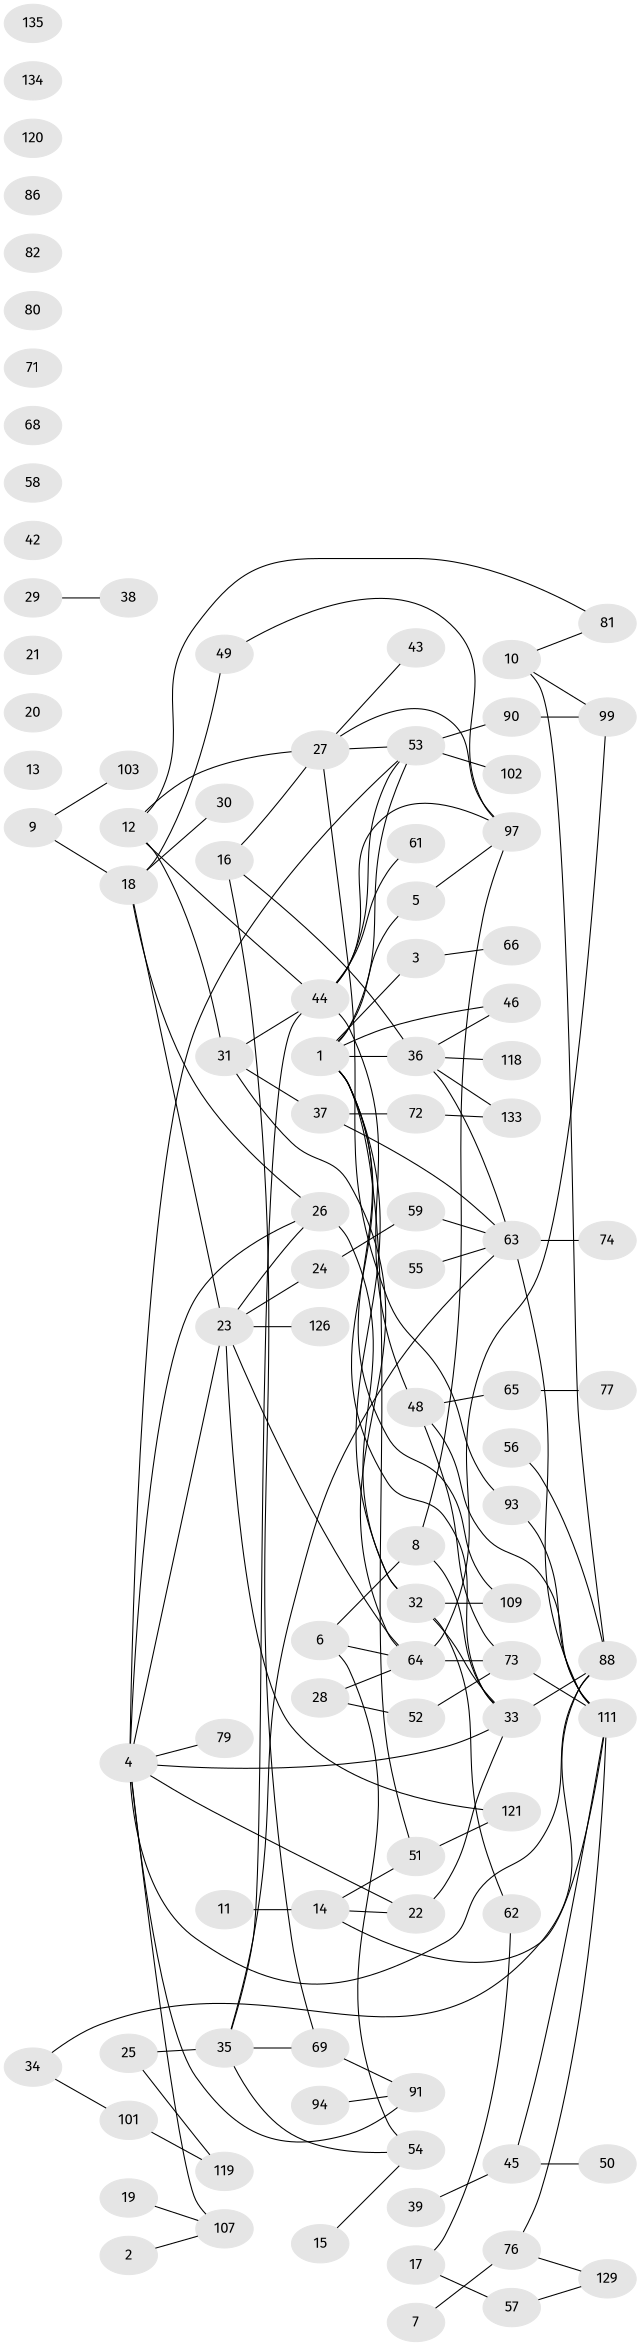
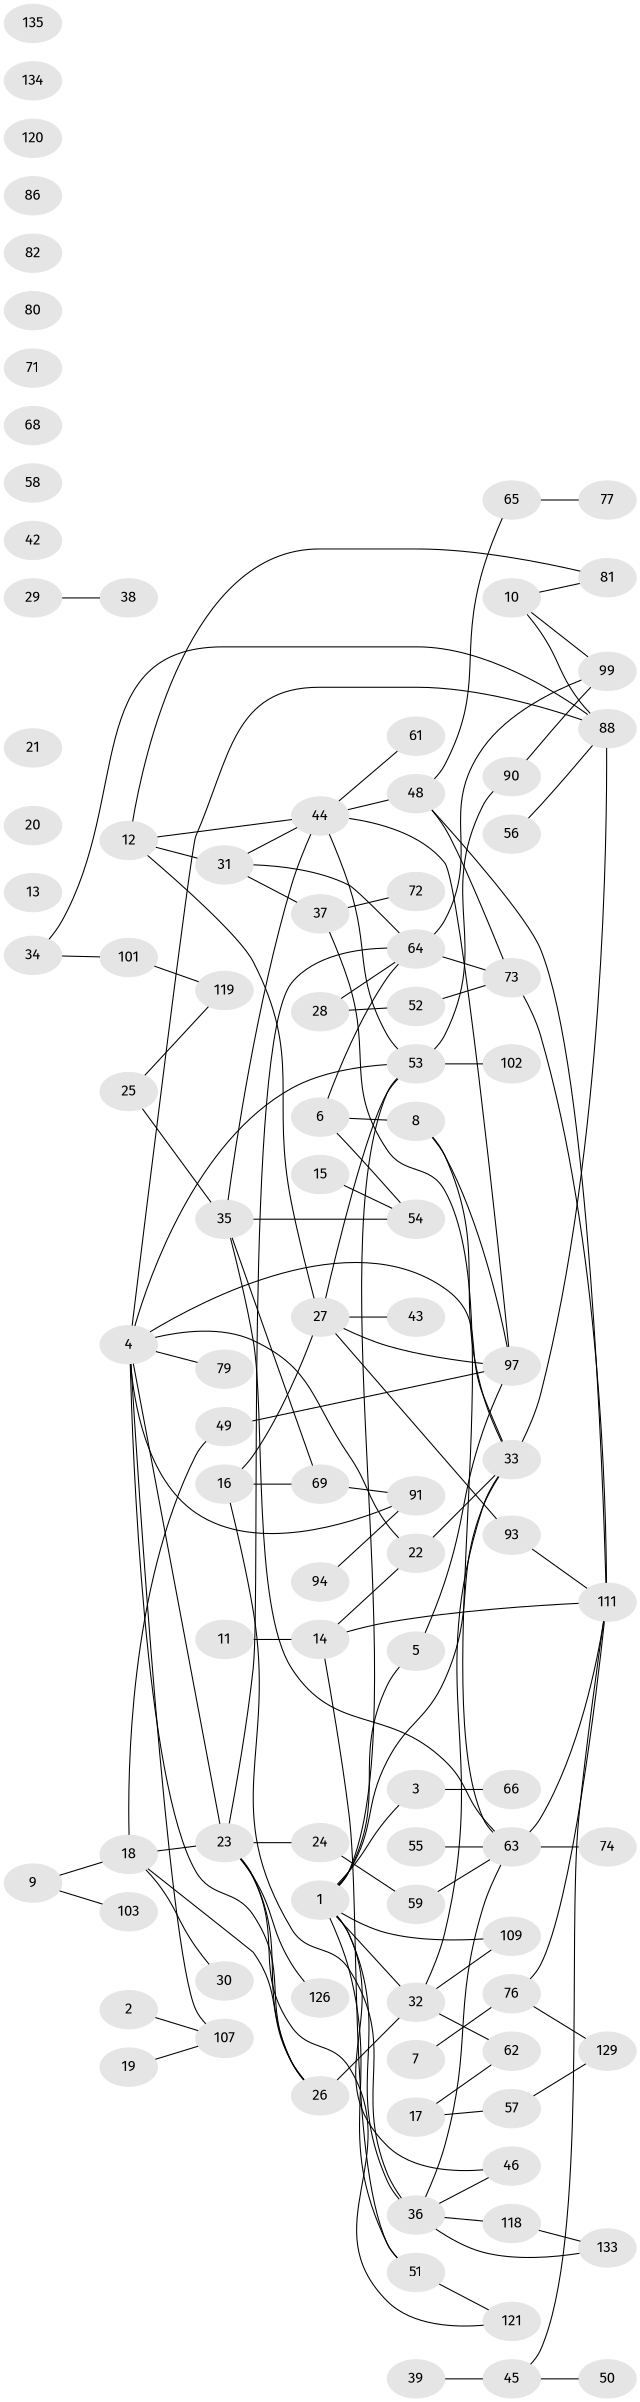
edge "72" -- "133": now "118" -- "133"
